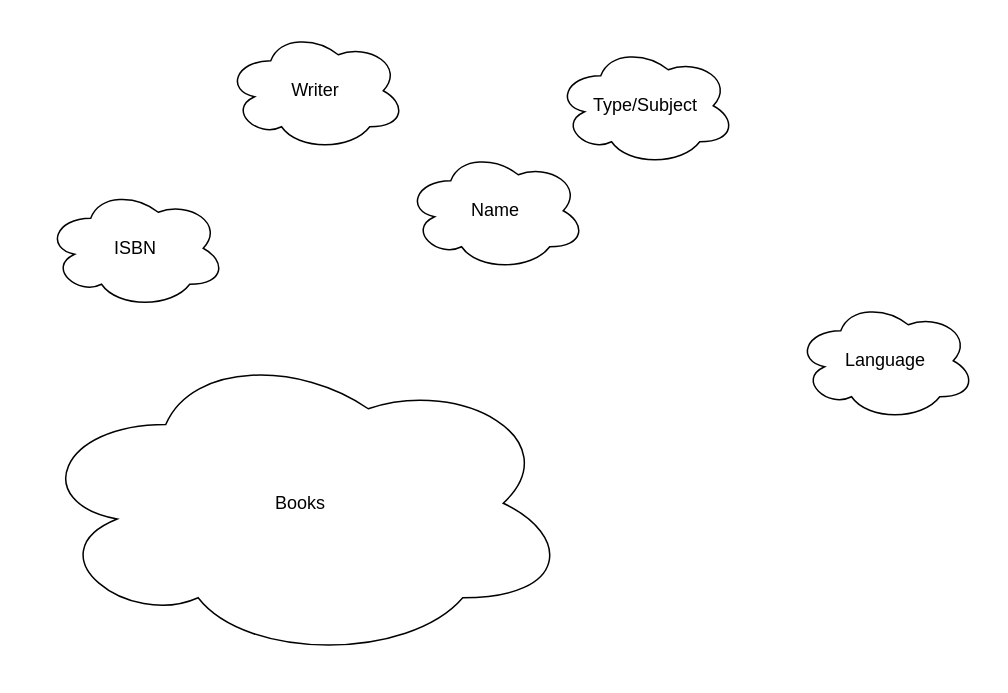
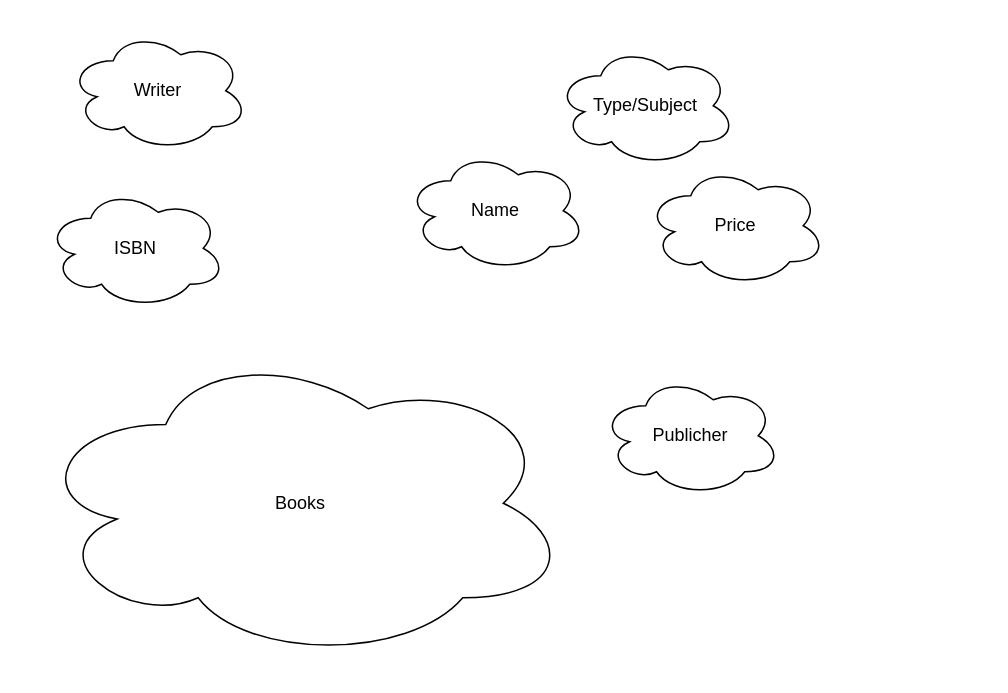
node "Writer": moved (316, 91) -> (158, 91)
node "Price": added
node "Language": removed
node "Publicher": added
